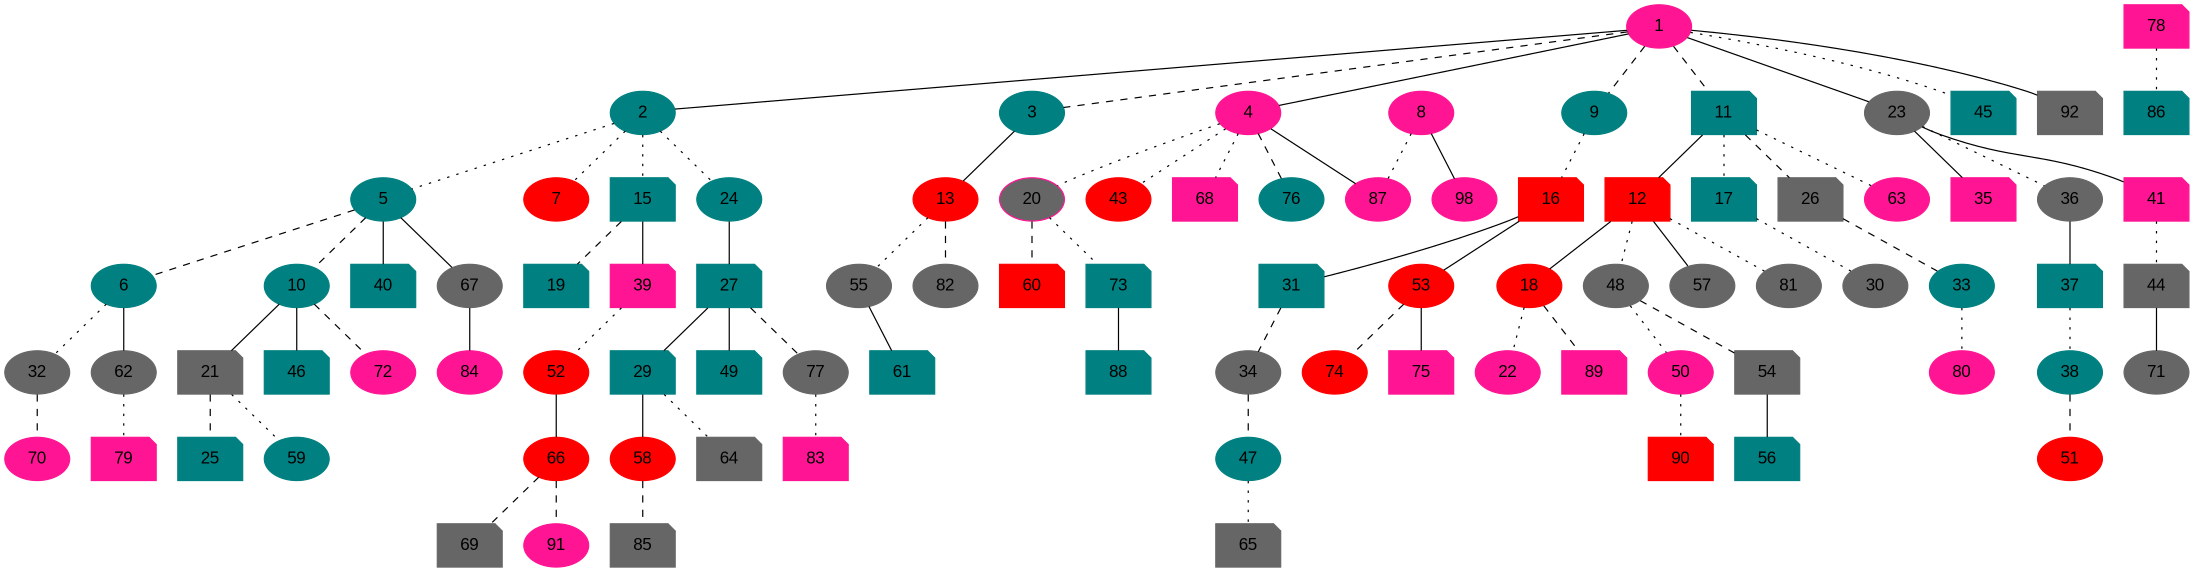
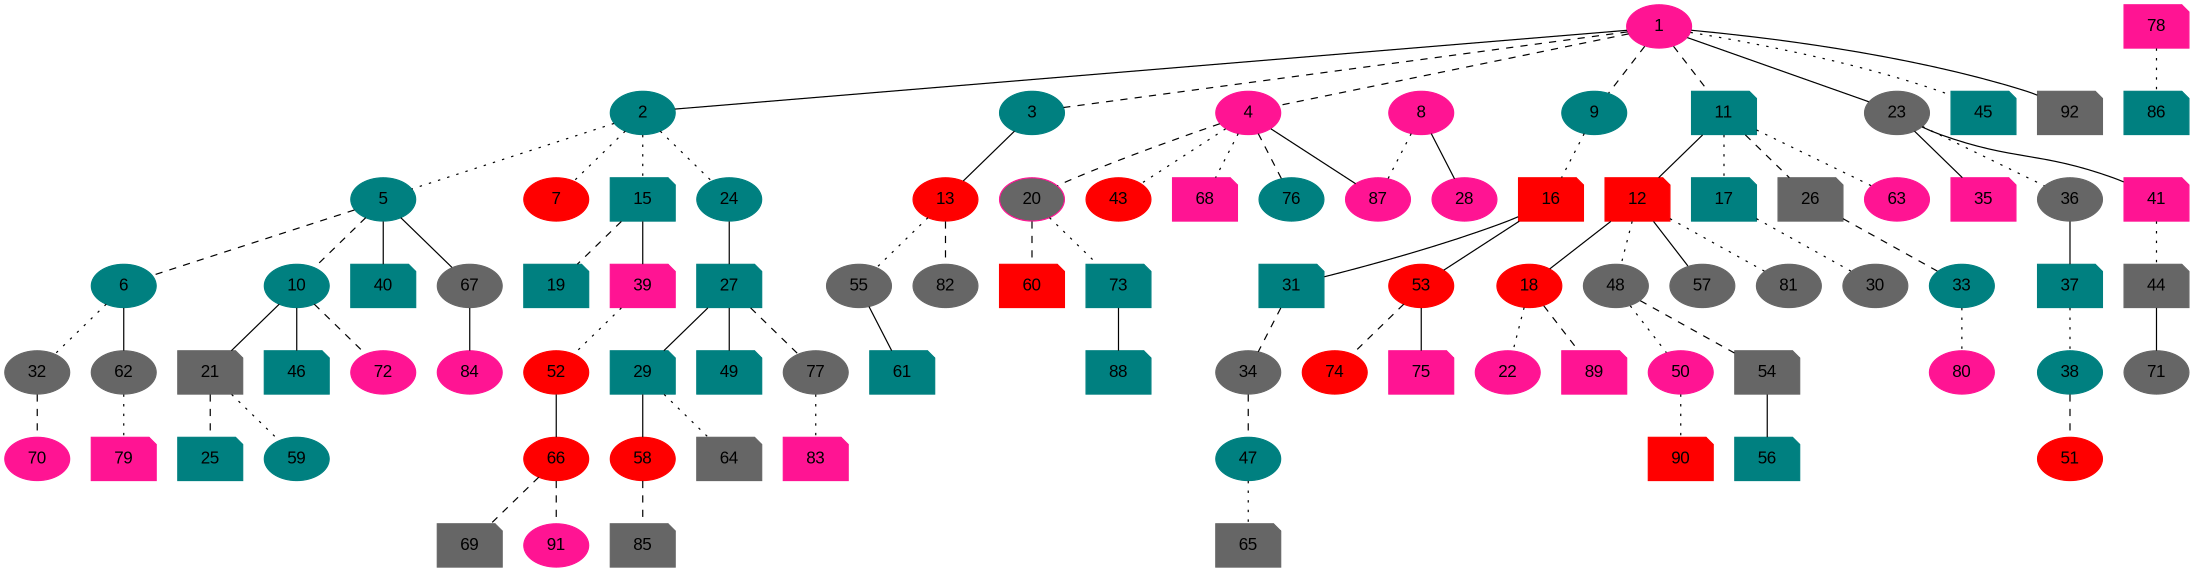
edge "1" -- "4": style solid -> dashed
edge "4" -- "20": style dotted -> dashed
node "98": label "98" -> "28"
